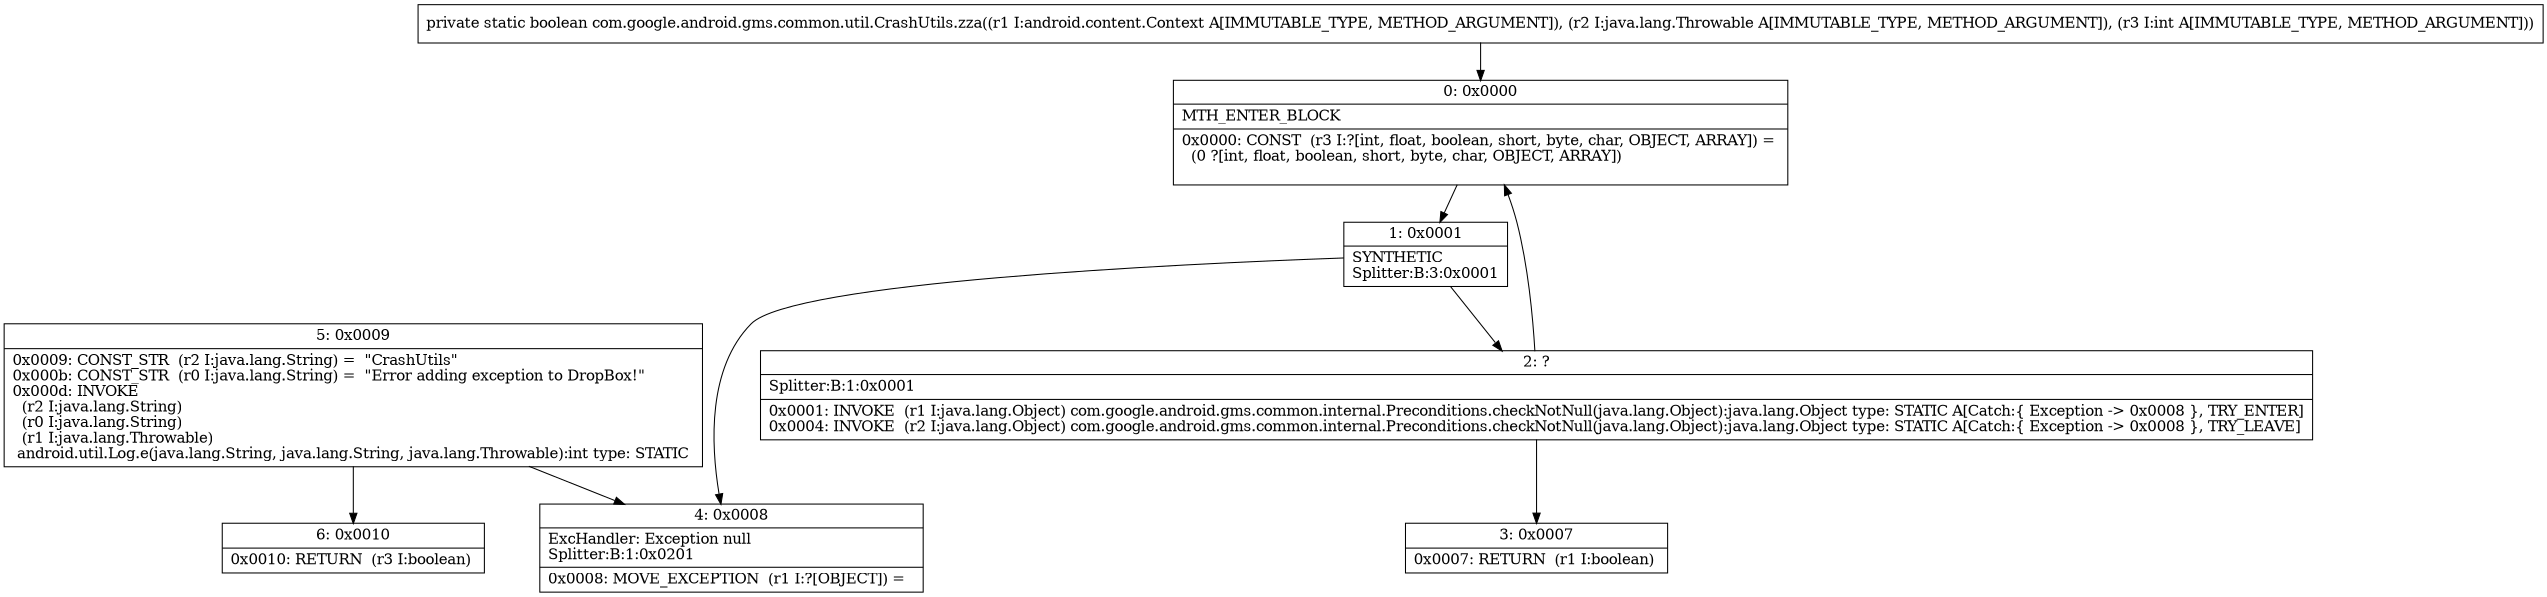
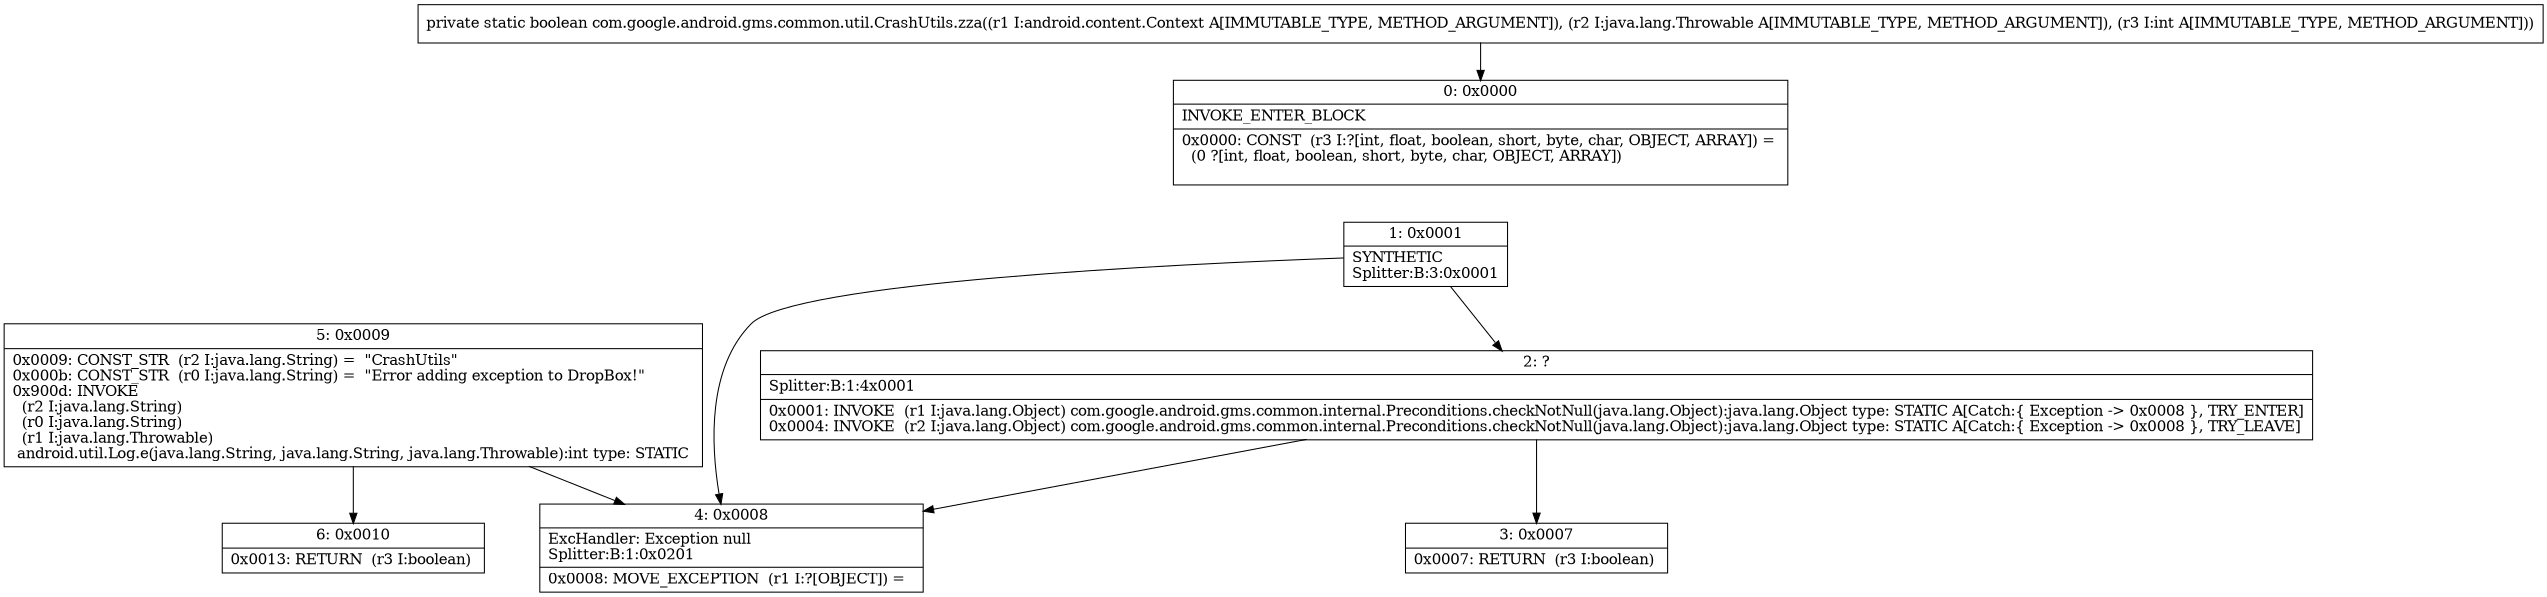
node "0: 0x0000": text "MTH_ENTER_BLOCK" -> "INVOKE_ENTER_BLOCK"
edge "0: 0x0000" -> "1: 0x0001": removed
edge "2: ?" -> "0: 0x0000": now "2: ?" -> "4: 0x0008"
node "2: ?": text "Splitter:B:1:0x0001" -> "Splitter:B:1:4x0001"
node "5: 0x0009": text "0x000d: INVOKE" -> "0x900d: INVOKE"
node "6: 0x0010": text "0x0010: RETURN  (r3 I:boolean)" -> "0x0013: RETURN  (r3 I:boolean)"
node "3: 0x0007": text "0x0007: RETURN  (r1 I:boolean)" -> "0x0007: RETURN  (r3 I:boolean)"
